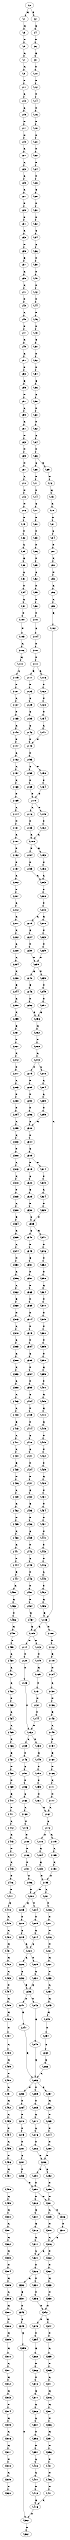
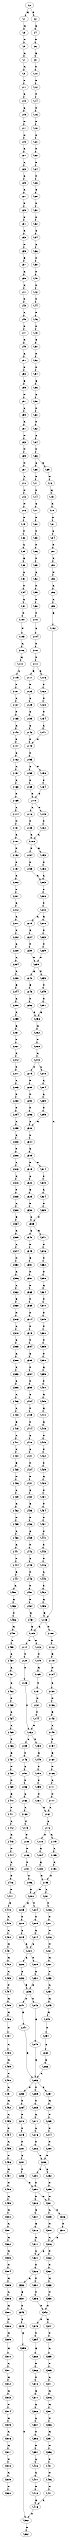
edge "S497" -> "S498": added, label "A"
